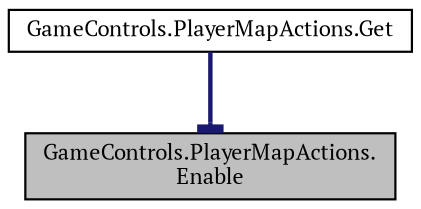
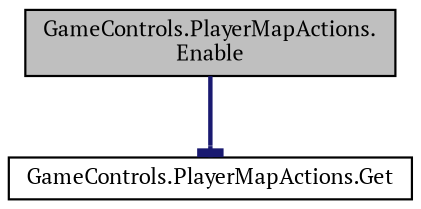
edge "GameControls.PlayerMapActions.Get" -> "GameControls.PlayerMapActions. Enable": reversed
